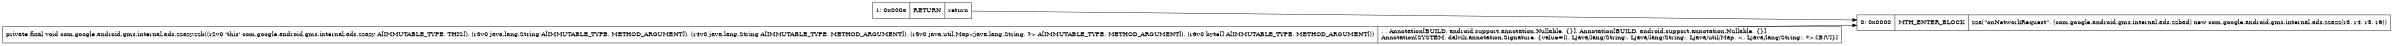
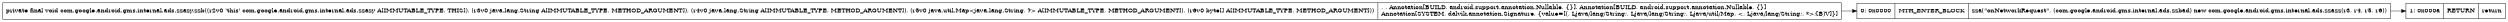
edge "1: 0x000a" -> "0: 0x0000": reversed
